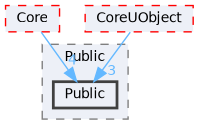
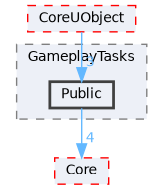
edge "Core" -> "Public": reversed
cluster "Public": label "Public" -> "GameplayTasks"
